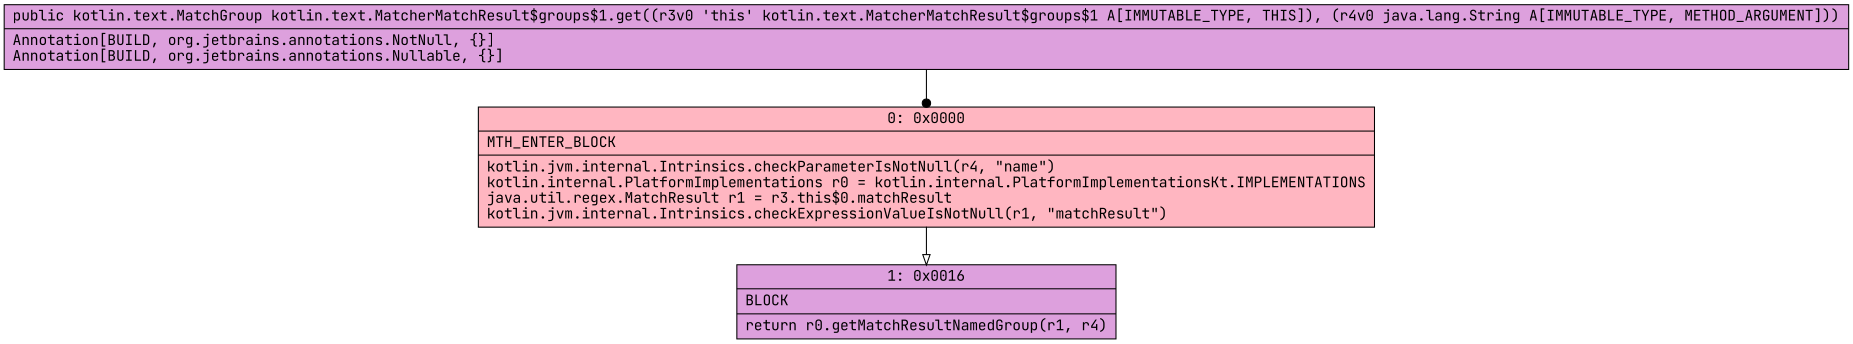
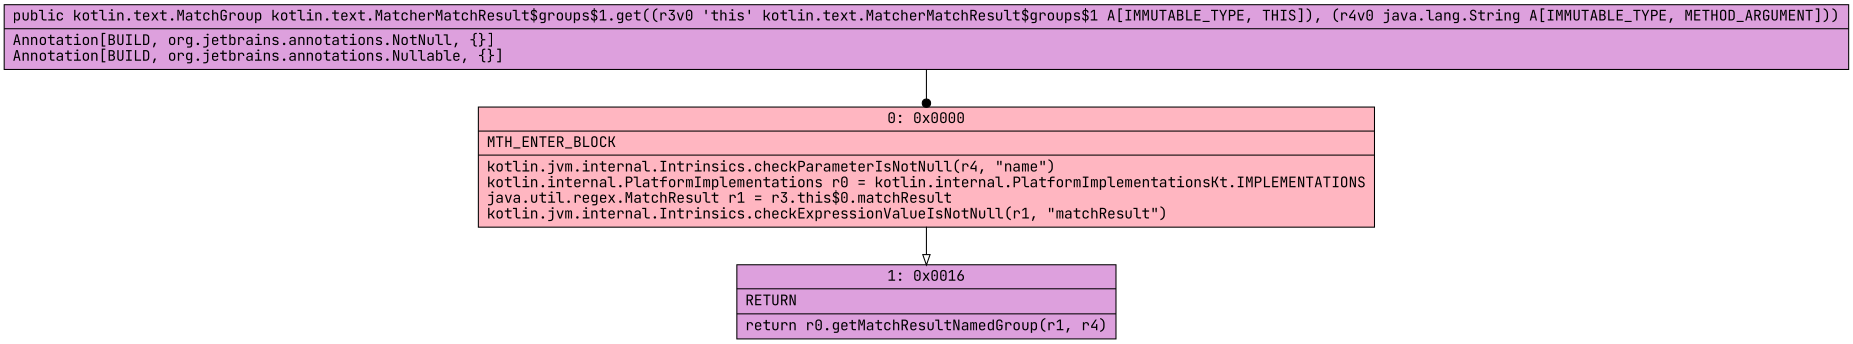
node "1: 0x0016": text "BLOCK" -> "RETURN"
